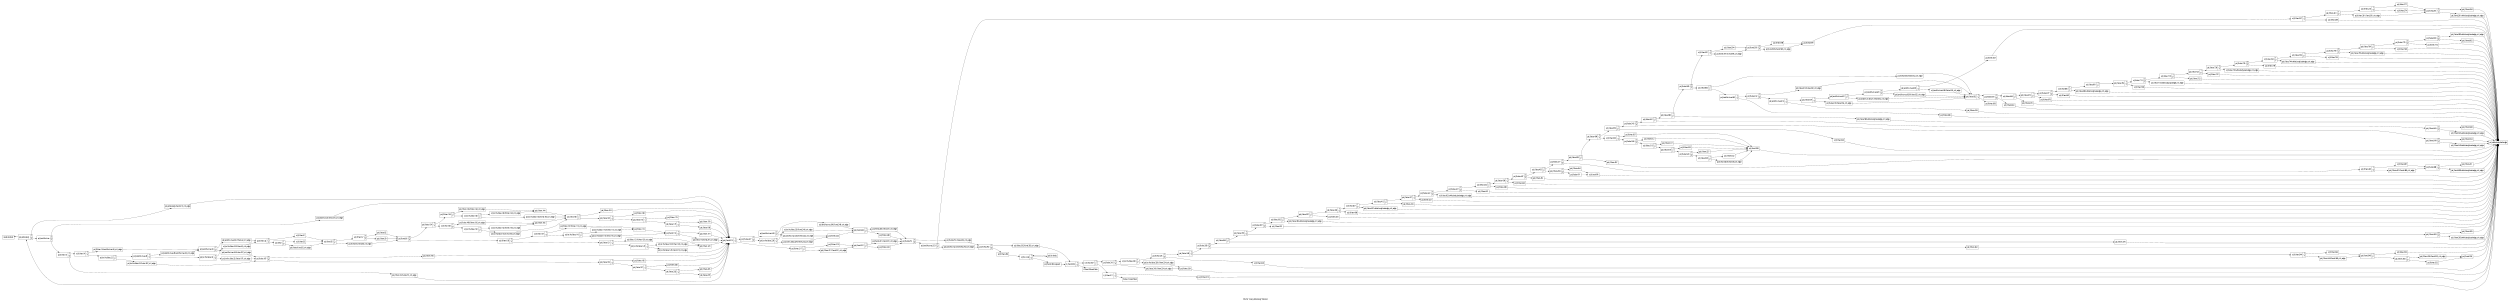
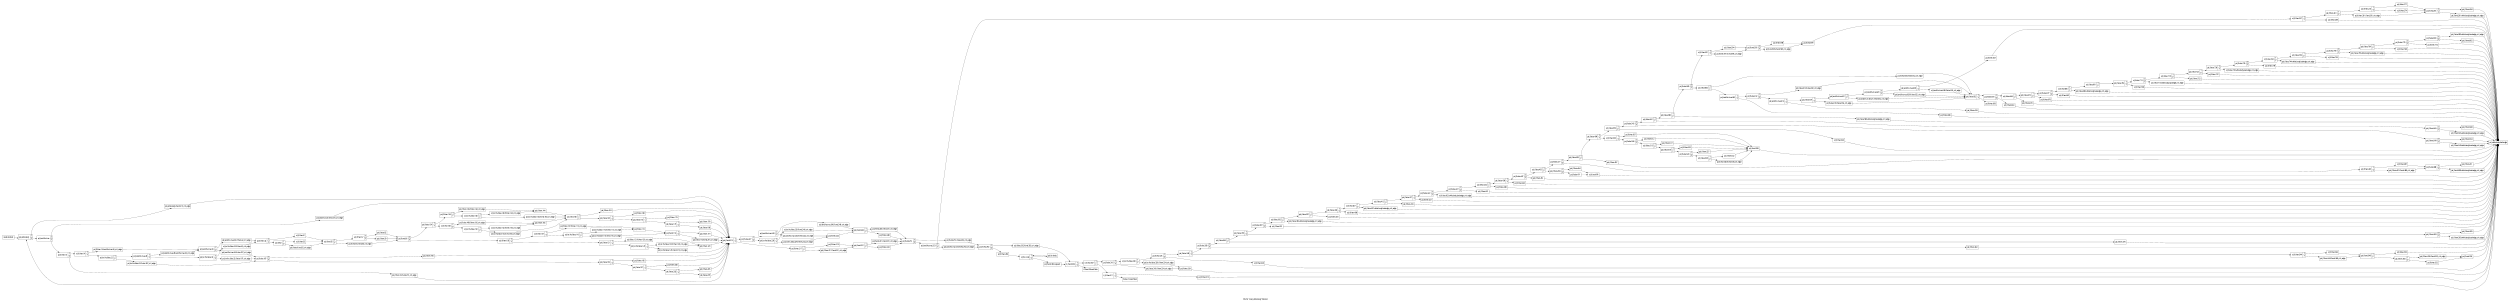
edge "pd_while.body" -> "newFuncRoot": reversed
